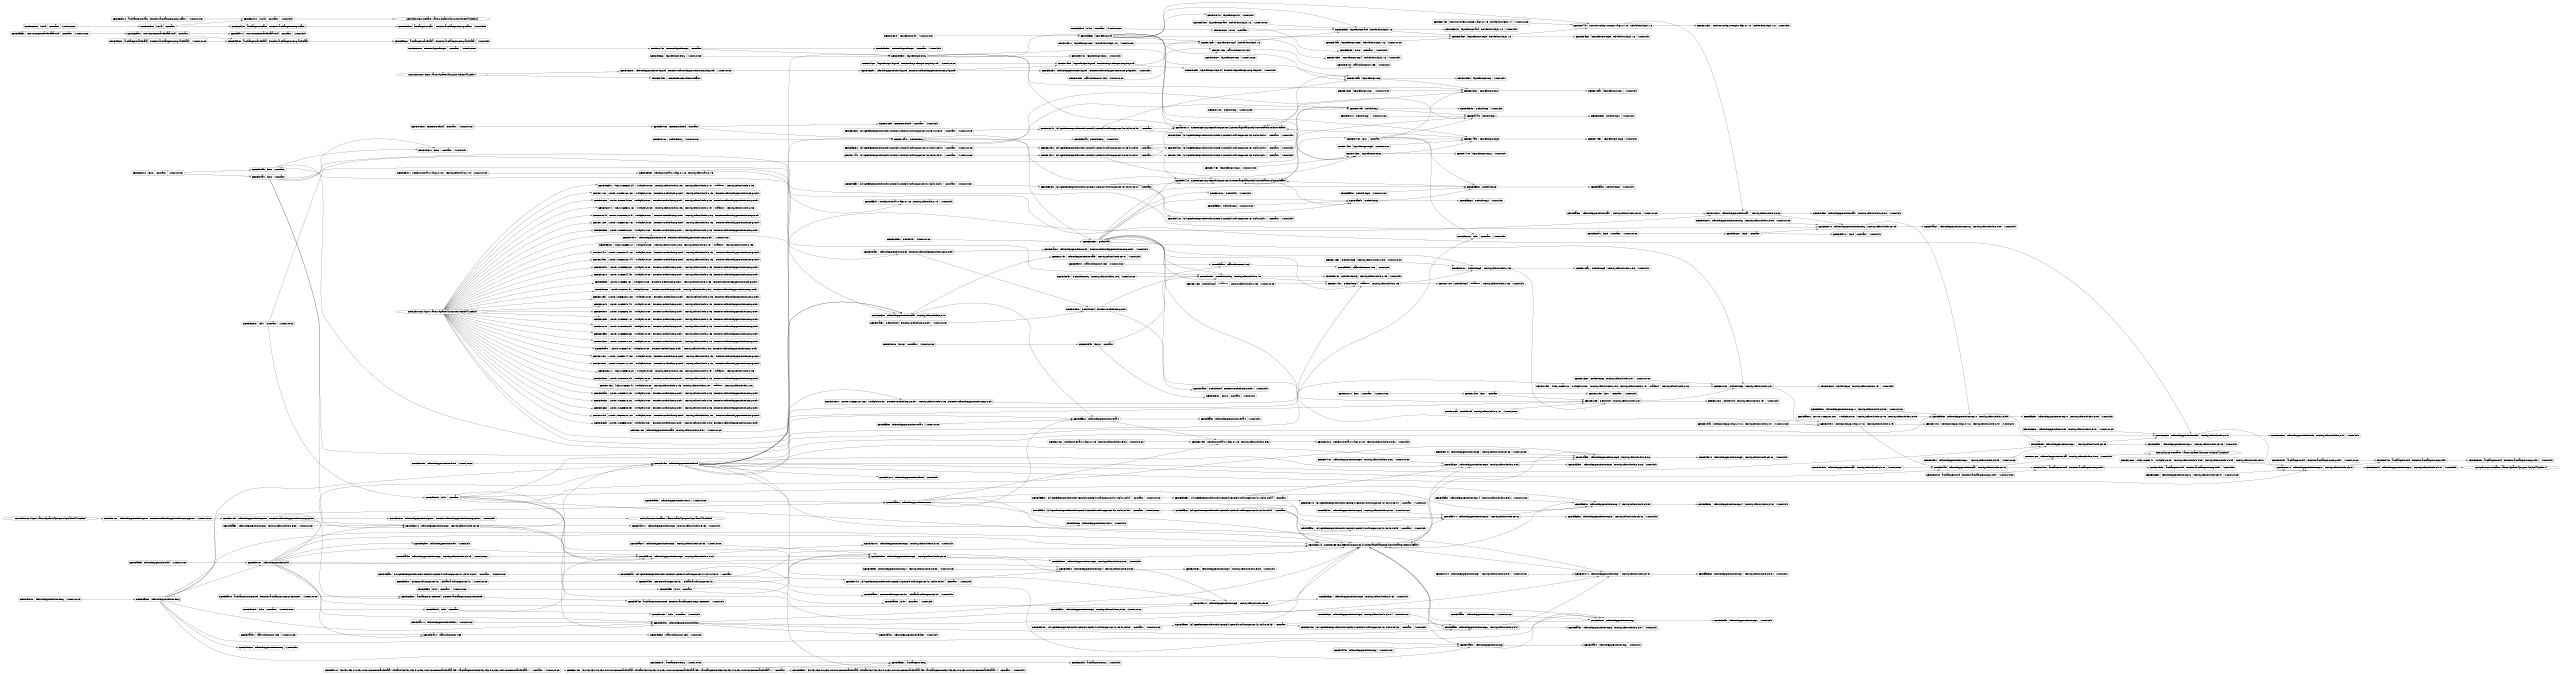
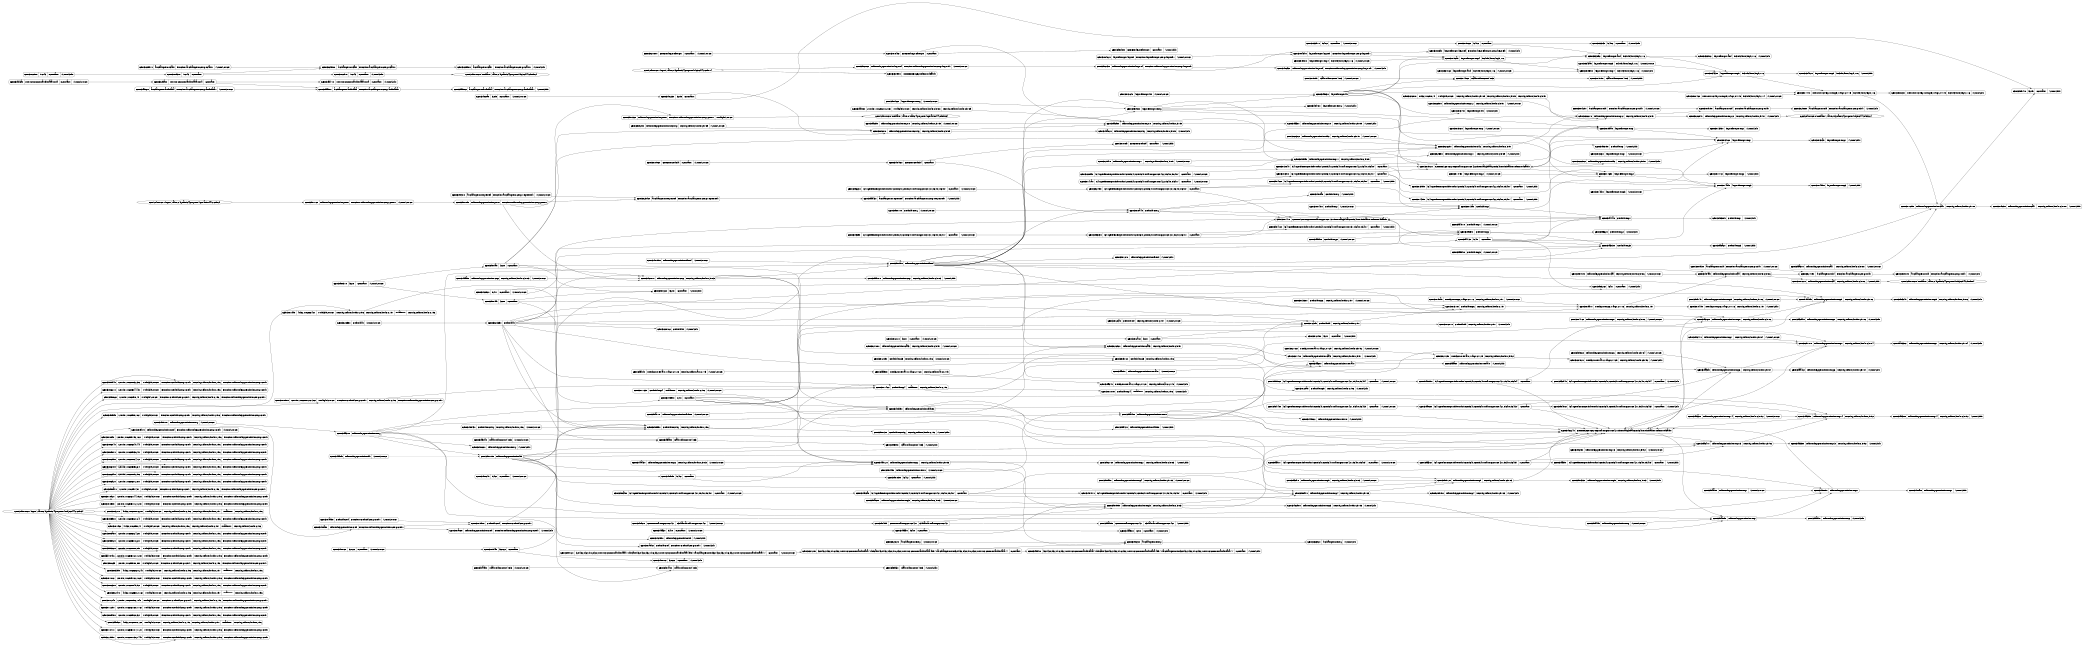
edge "CE0x3e25b70" -> "CE0x3e02b10": now "CE0x3e25b70" -> "CE0x3e25b00"
node "CE0x3e029e0": text "*SummSource*" -> "*SummSink*"
edge "CE0x3e34060" -> "CE0x3e33fc0": now "CE0x3e34060" -> "CE0x3e155b0"
edge "CE0x3e13bc0" -> "CE0x3e15c10": reversed
edge "CE0x3e18a40" -> "CE0x3e28350": removed
edge "CE0x3e1e2b0" -> "CE0x3e05210": now "CE0x3e1e2b0" -> "CE0x3de5410"
node "CE0x3e13520": removed
node "CE0x3de03c0": text "*SummSink*" -> "*MultipleSource*"
edge "CE0x3de1f80" -> "CE0x3dfd230": now "CE0x3dedd90" -> "CE0x3dfd230"
